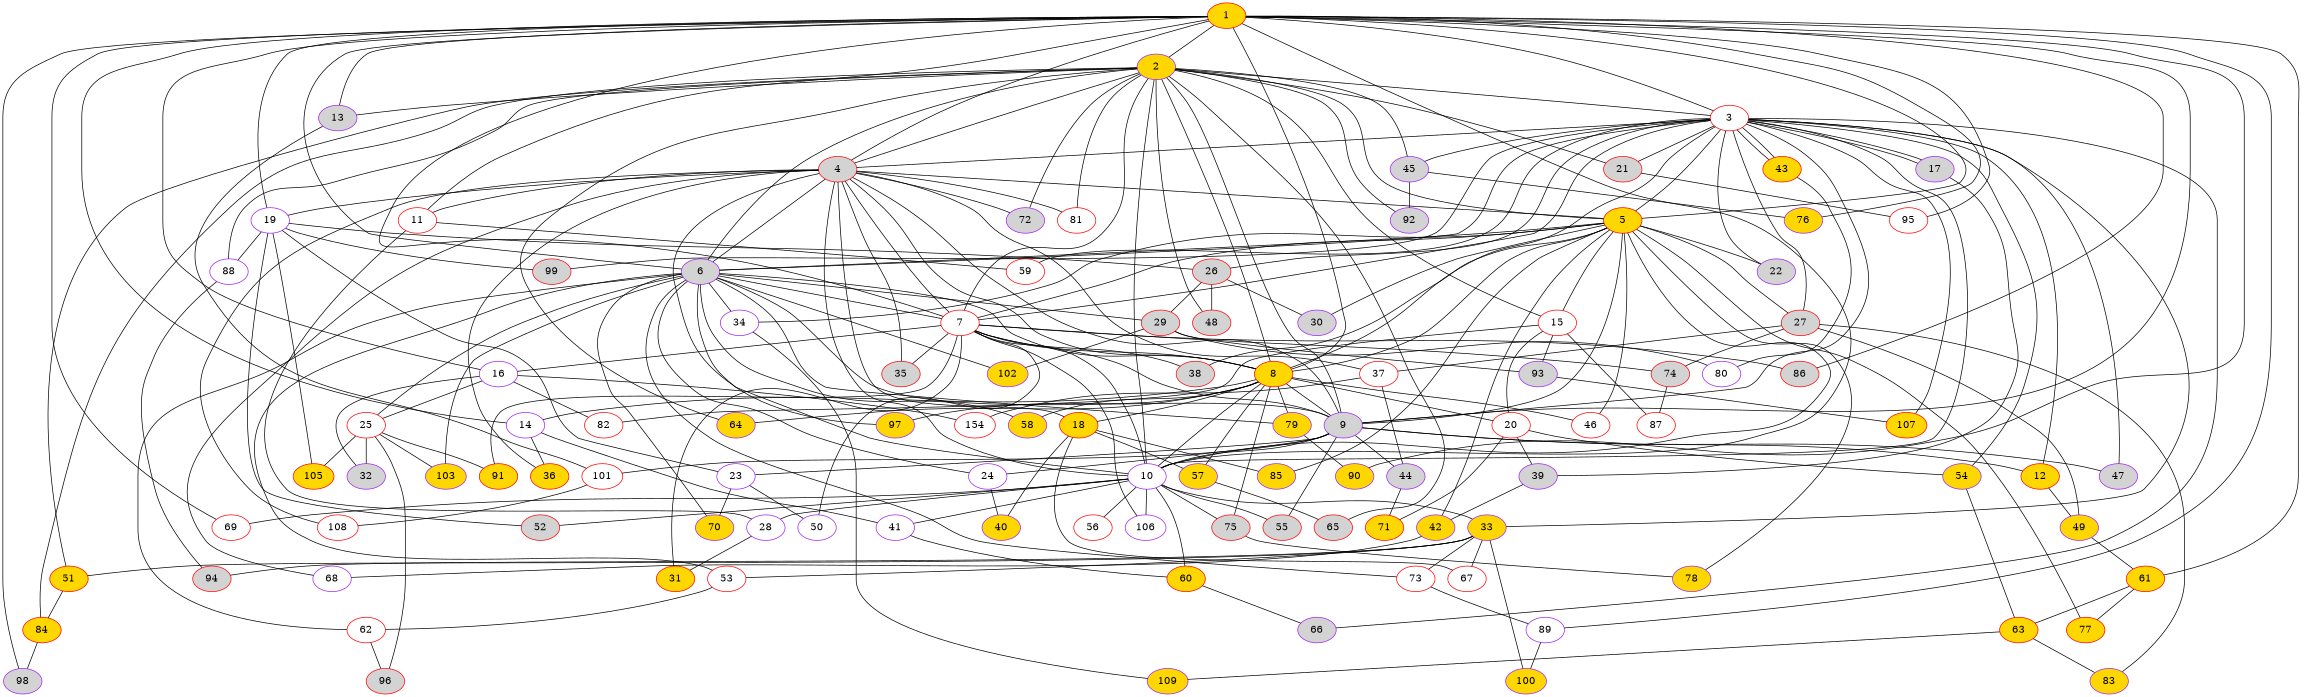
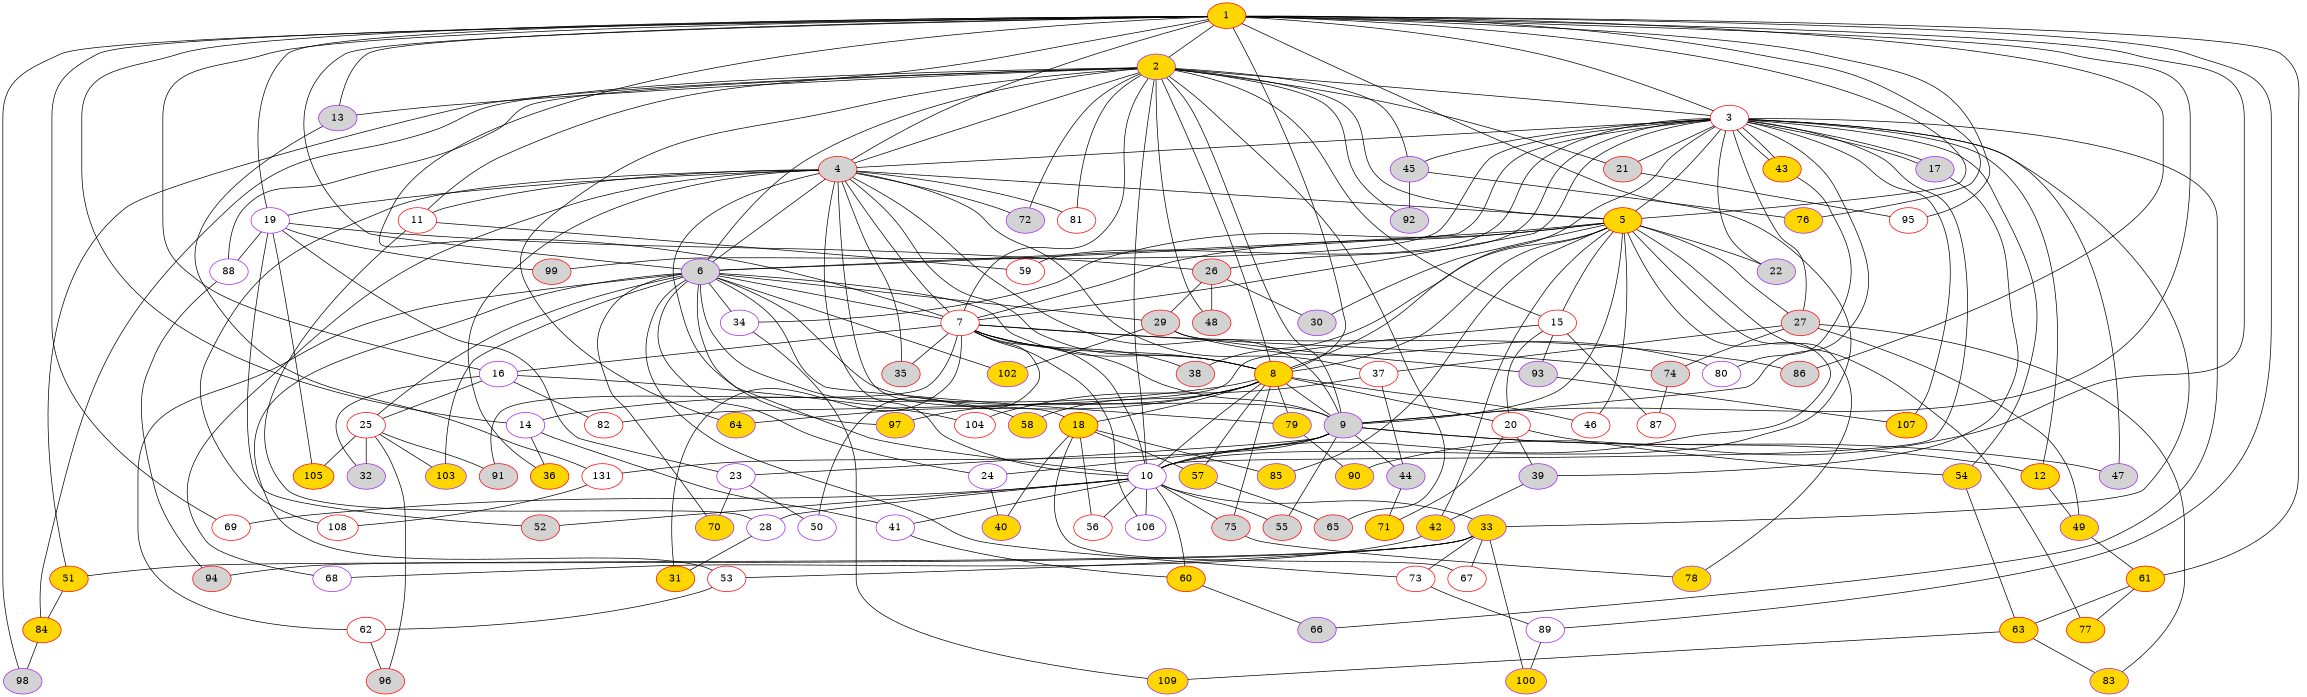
node "154": label "154" -> "104"
node "91": fillcolor gold -> lightgrey
node "101": label "101" -> "131"
edge "18" -- "56": added
